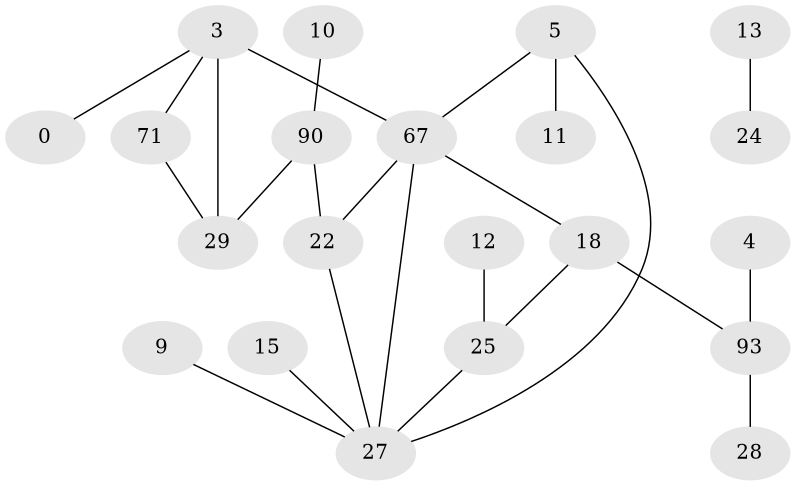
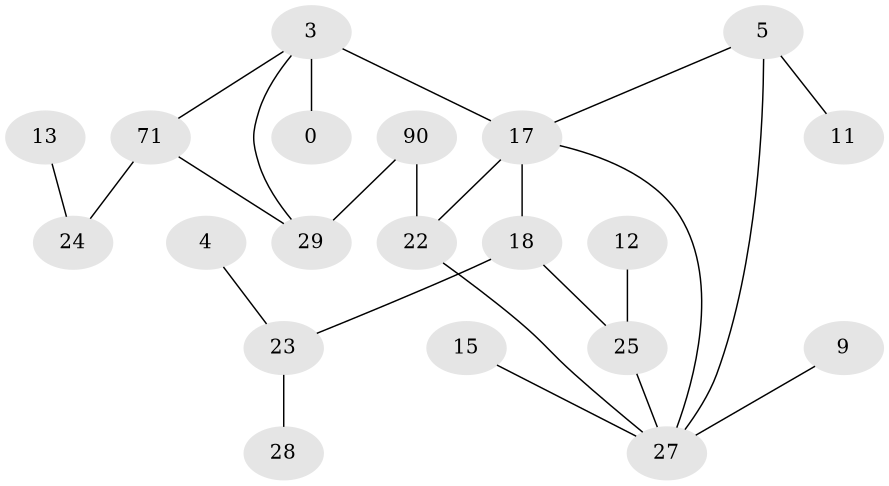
node "10": removed
node "67": label "67" -> "17"
edge "71" -- "24": added
node "93": label "93" -> "23"
